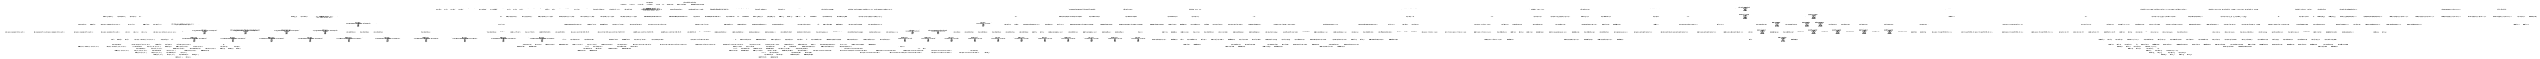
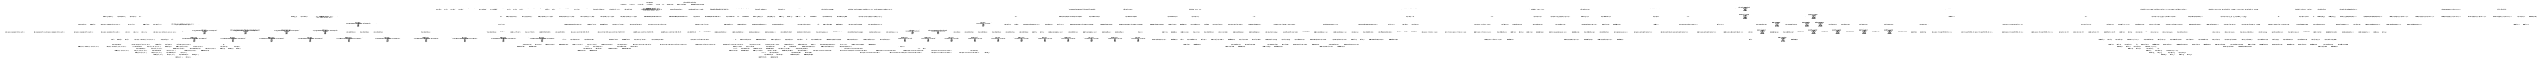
node "(IDENTIFIER,v8,ap_sta_start_sa_query(hapd, v8))": added
